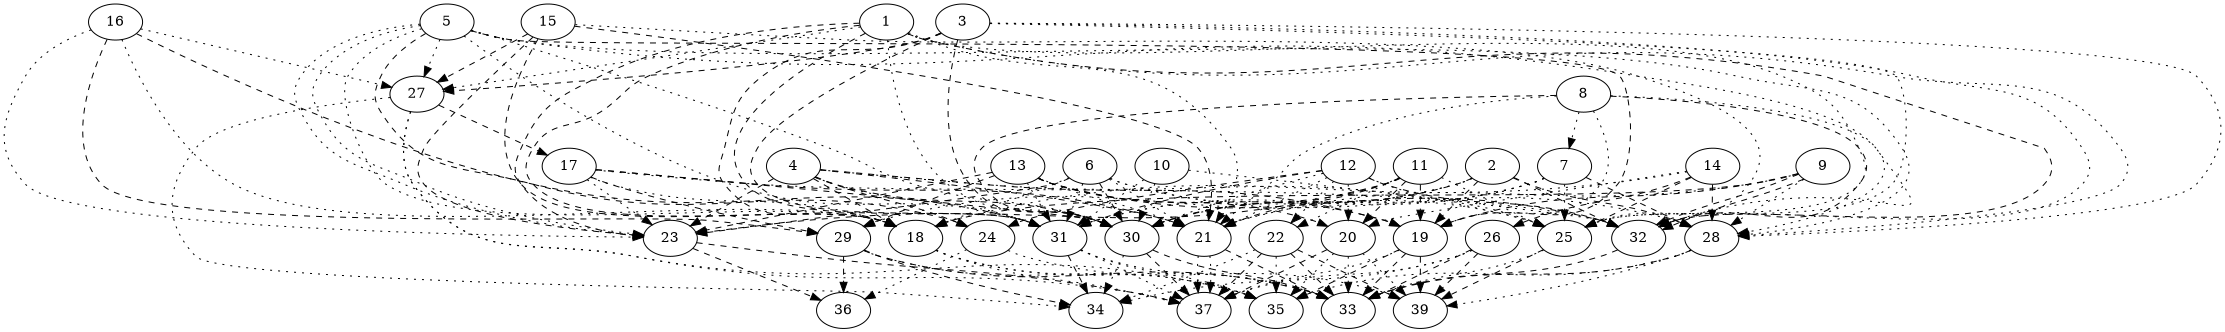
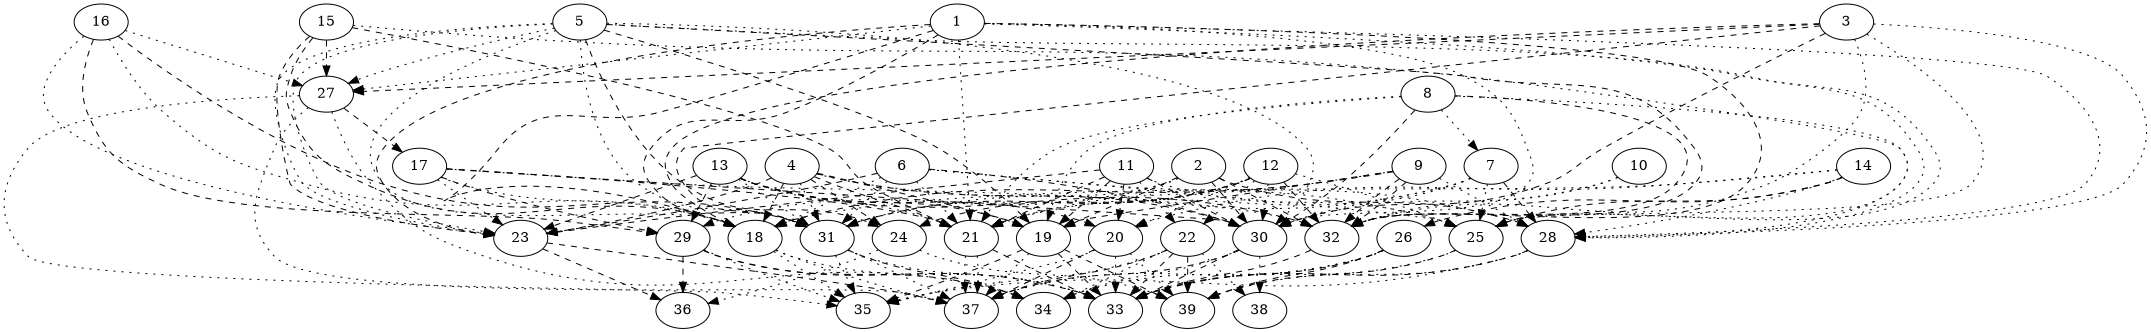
edge "5" -> "32": style dotted -> dashed
edge "14" -> "28": style dashed -> dotted
edge "10" -> "31": removed
node "38": added
